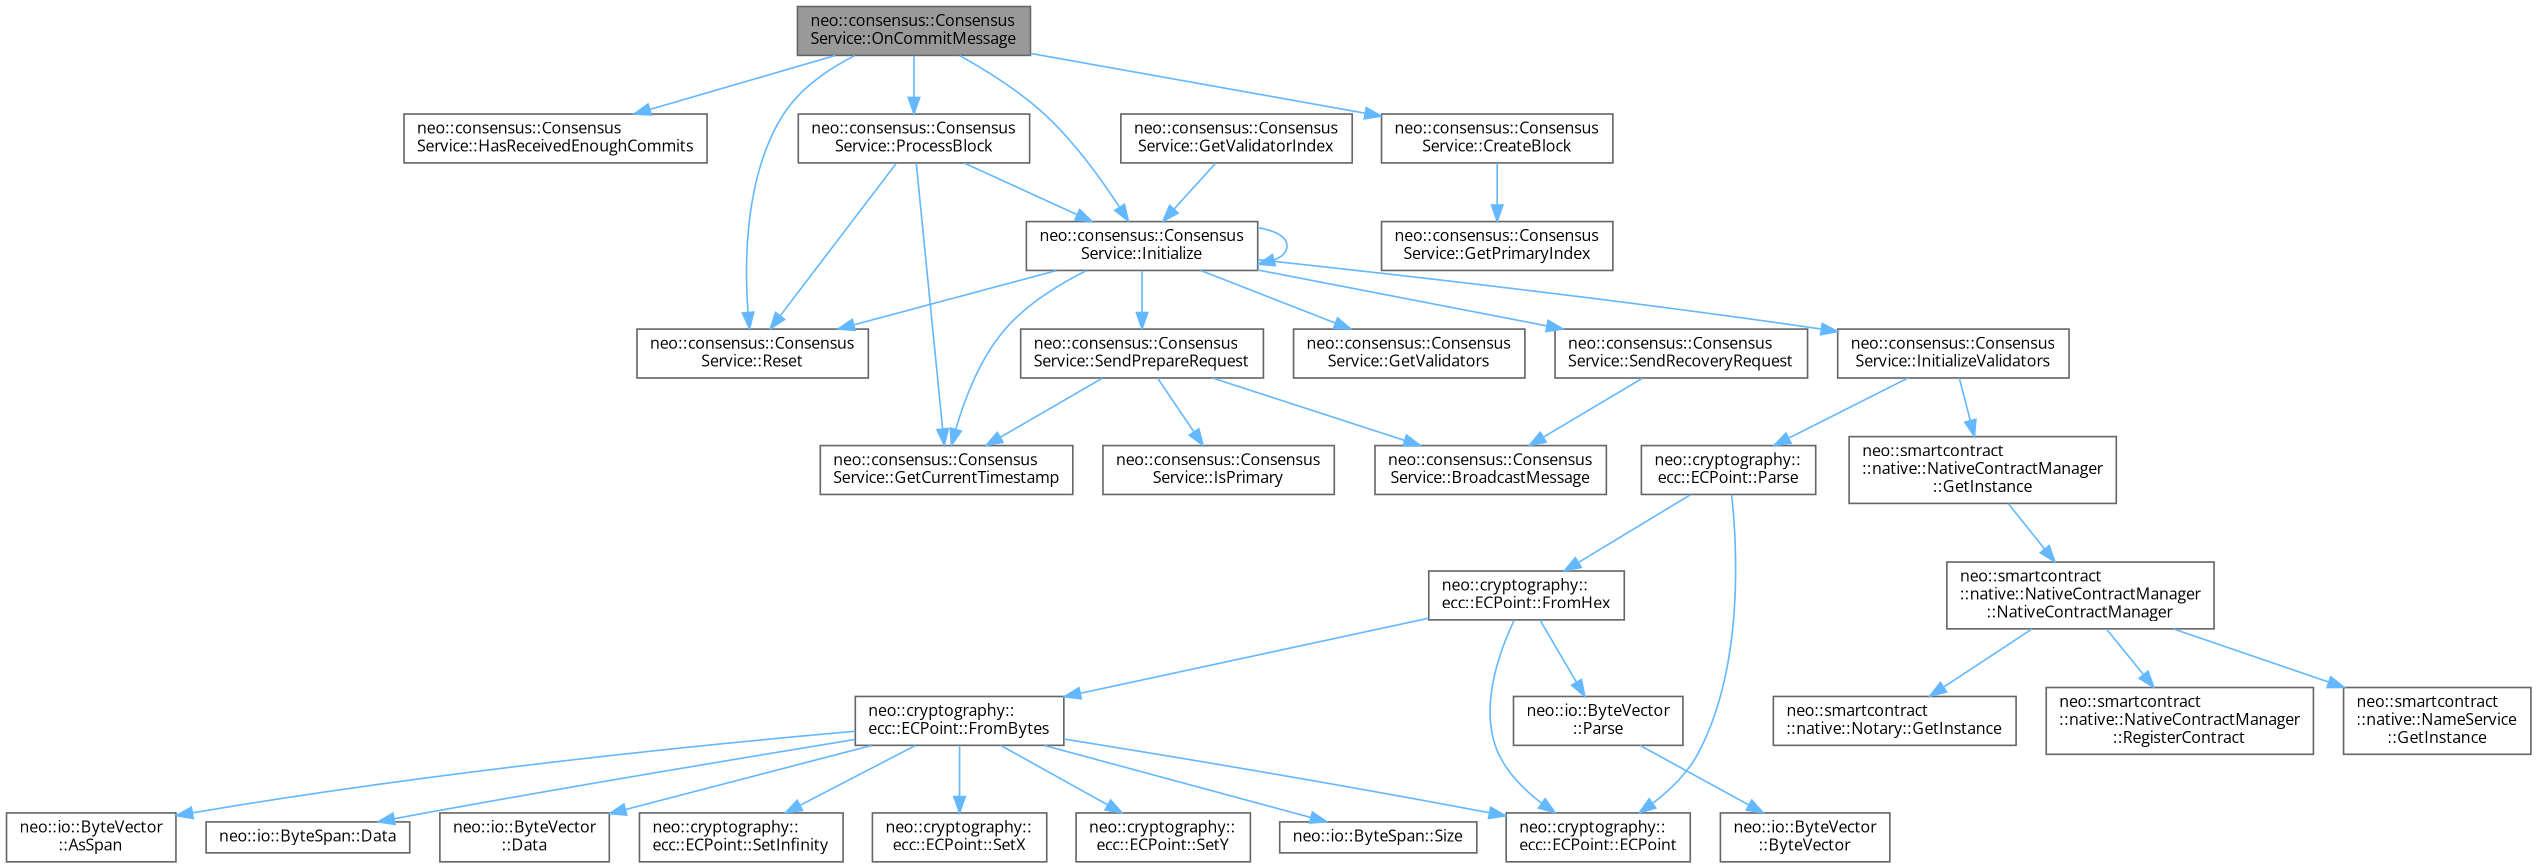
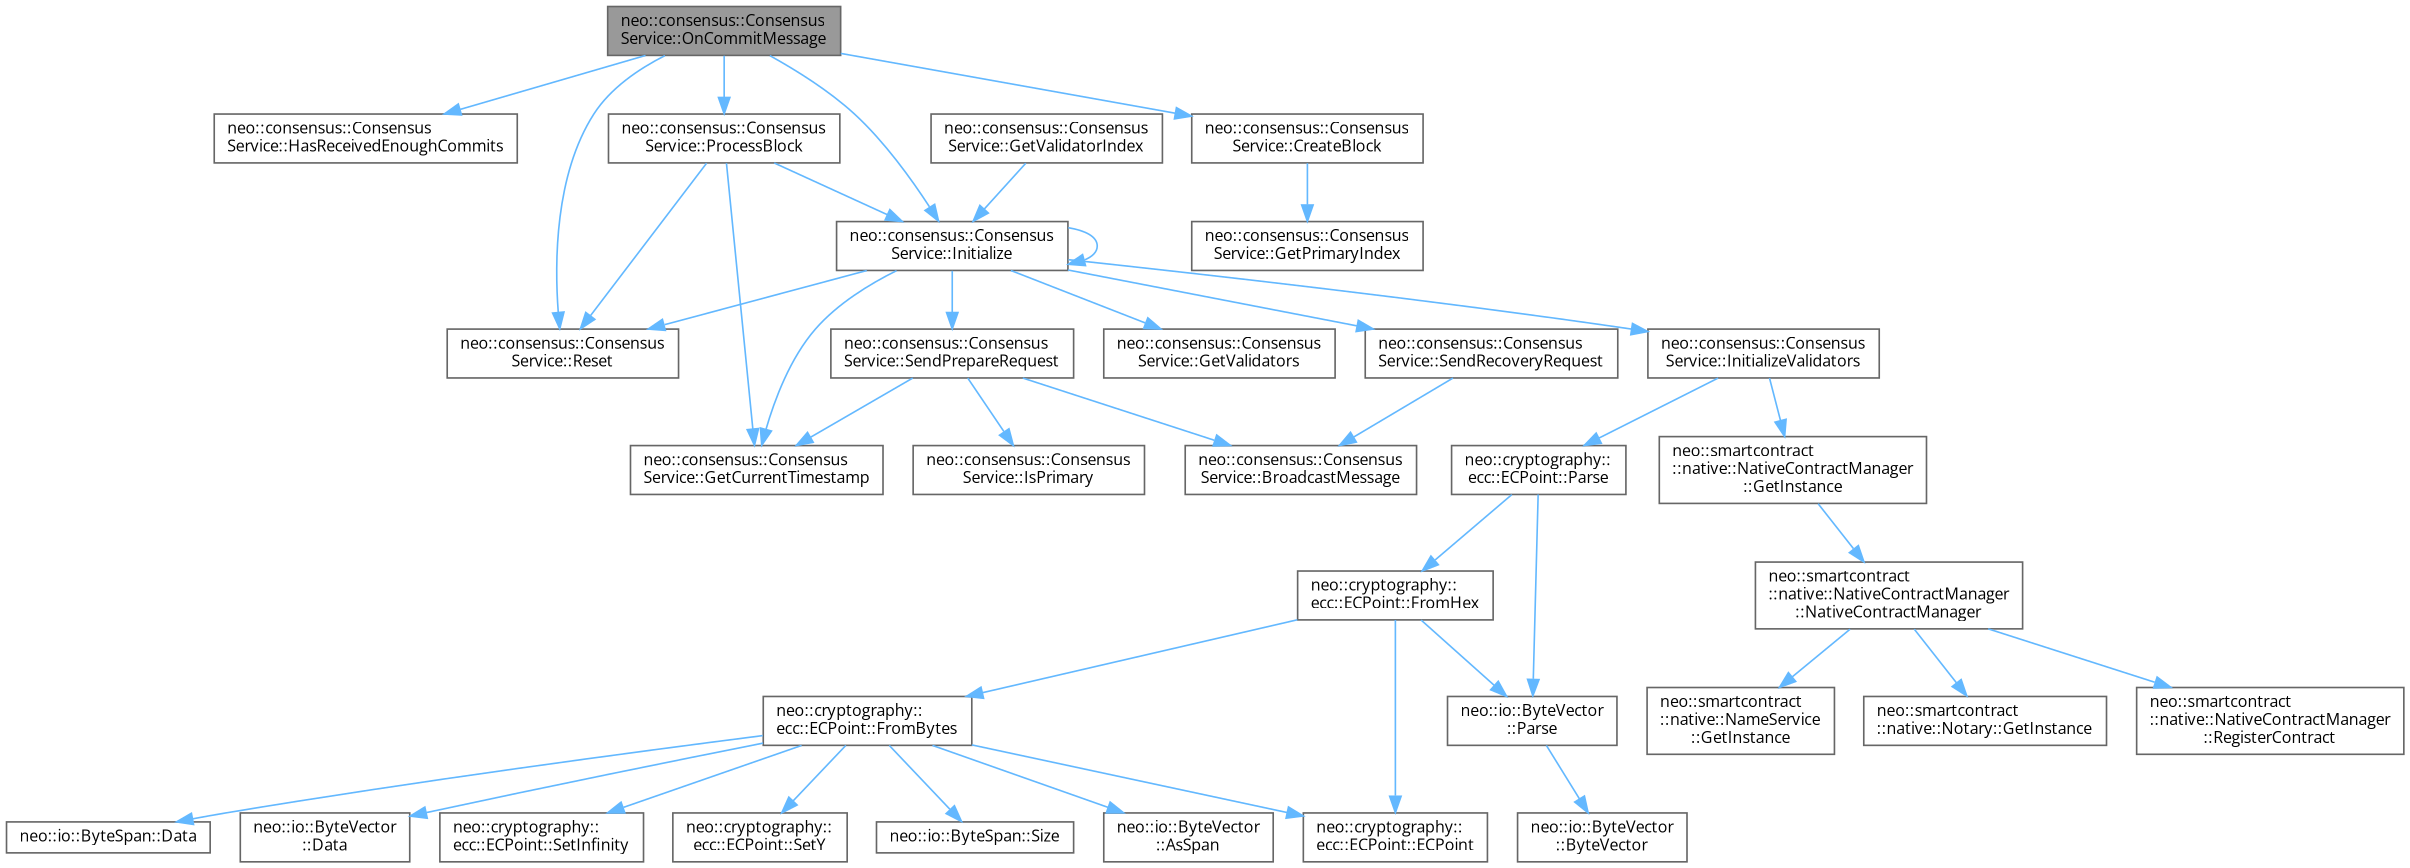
edge "neo::cryptography:: ecc::ECPoint::Parse" -> "neo::cryptography:: ecc::ECPoint::ECPoint": now "neo::cryptography:: ecc::ECPoint::Parse" -> "neo::io::ByteVector ::Parse"
node "neo::cryptography:: ecc::ECPoint::SetX": removed
